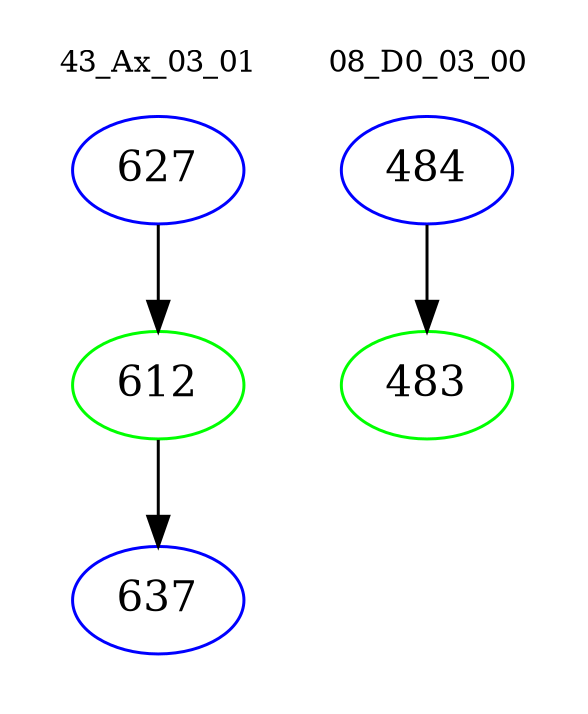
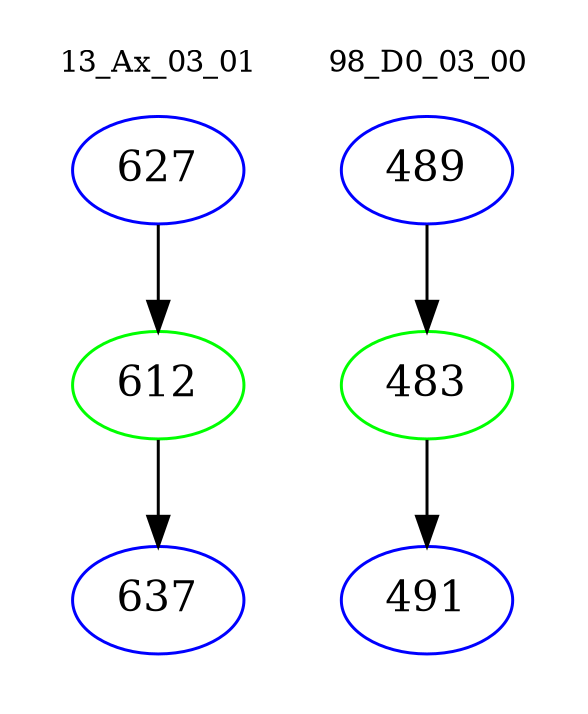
cluster "43_Ax_03_01": label "43_Ax_03_01" -> "13_Ax_03_01"
cluster "08_D0_03_00": label "08_D0_03_00" -> "98_D0_03_00"
node "484": label "484" -> "489"
node "491": added
